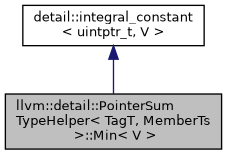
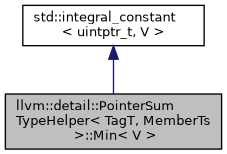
node "detail::integral_constant < uintptr_t, V >": label "detail::integral_constant < uintptr_t, V >" -> "std::integral_constant < uintptr_t, V >"
